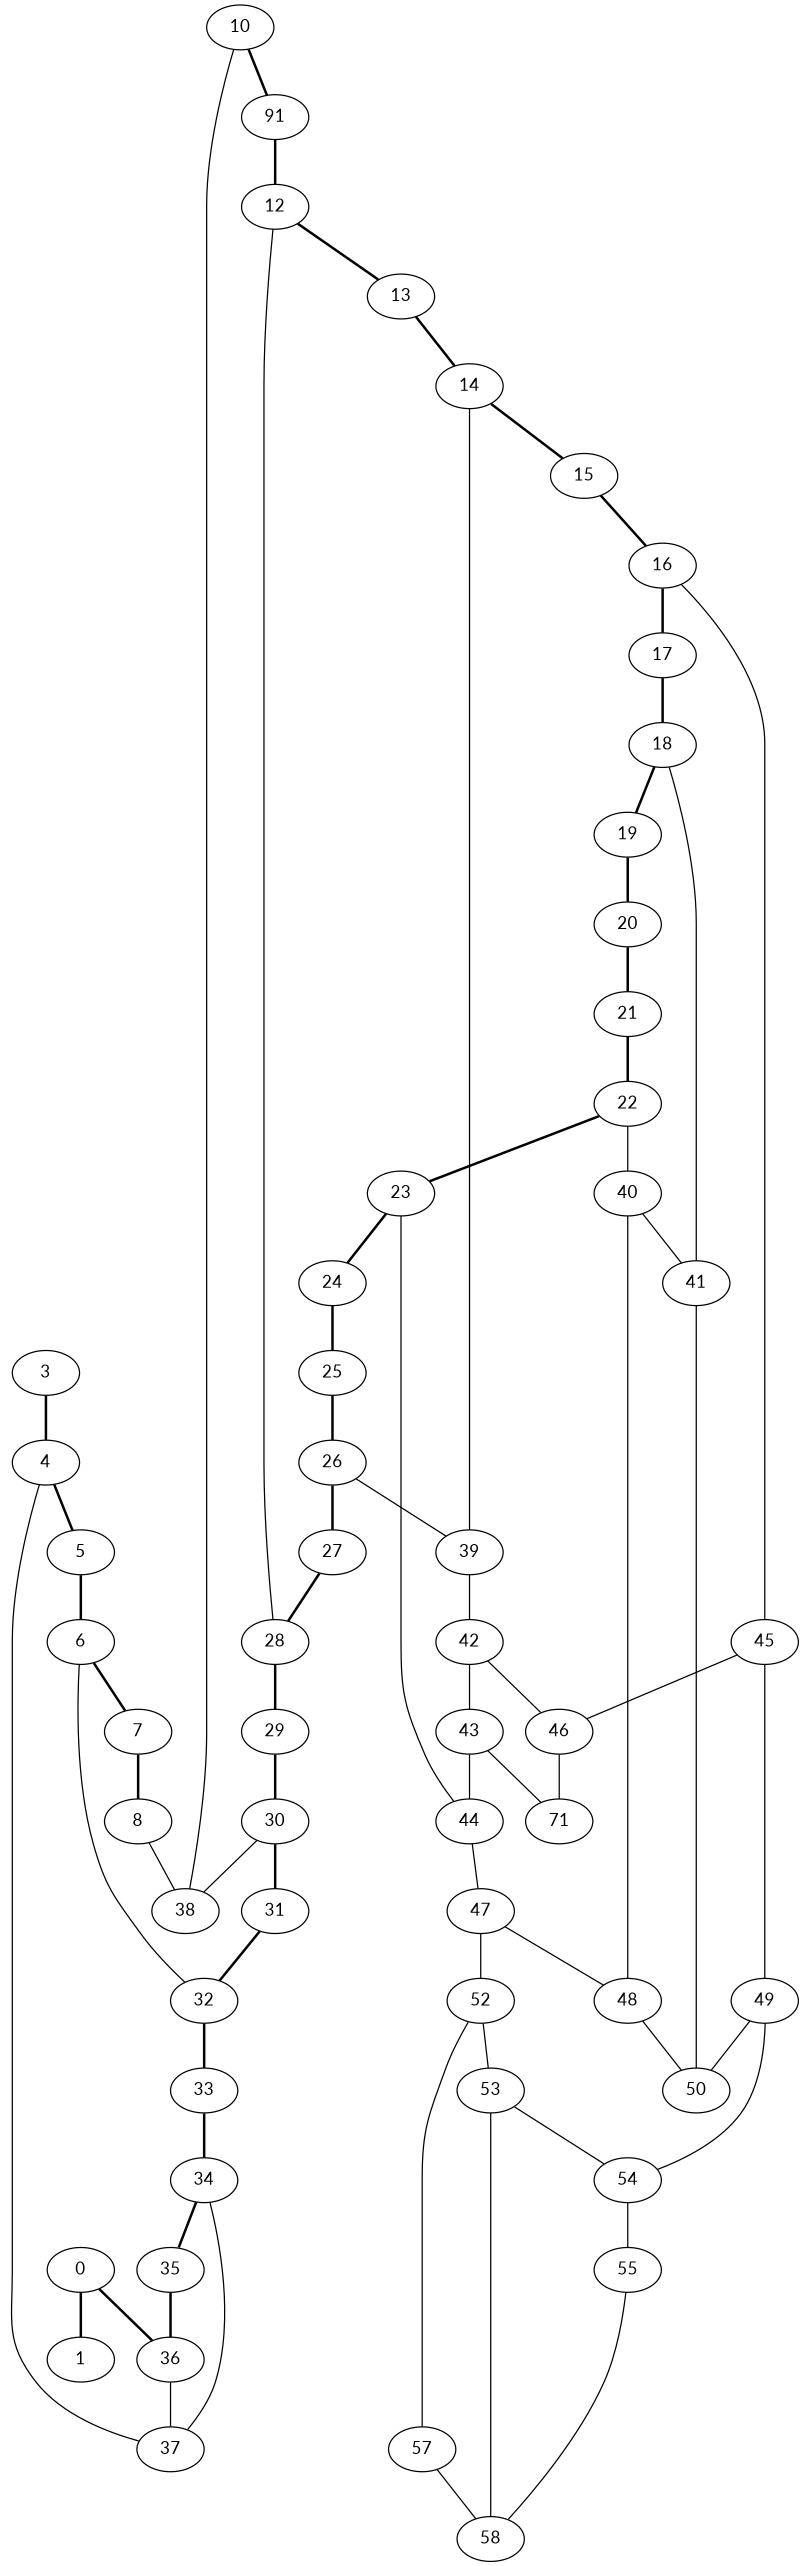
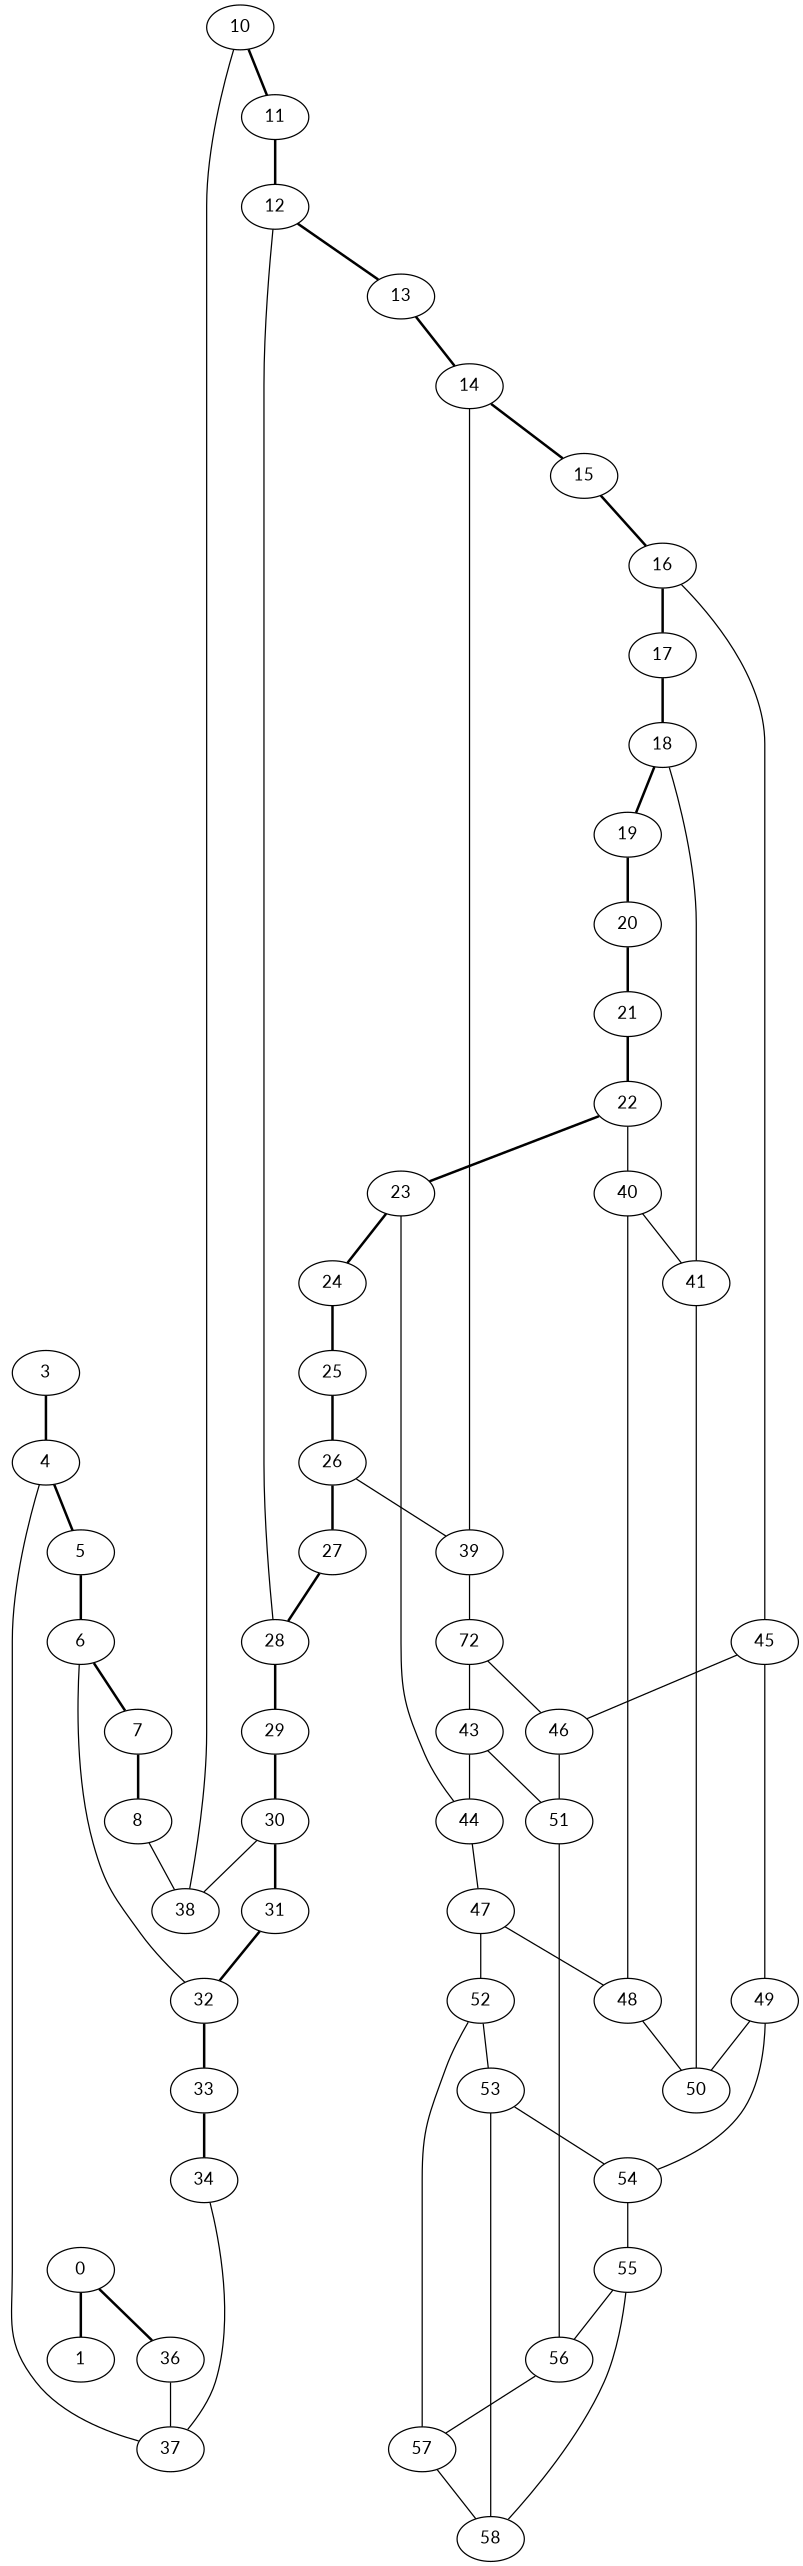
node "91": label "91" -> "11"
node "42": label "42" -> "72"
node "71": label "71" -> "51"
node "35": removed
node "56": added
